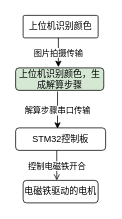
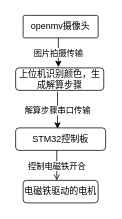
node "上位机识别颜色": label "上位机识别颜色" -> "openmv摄像头"
node "上位机识别颜色，生成解算步骤": fillcolor #d5e8d4 -> #ffffff
